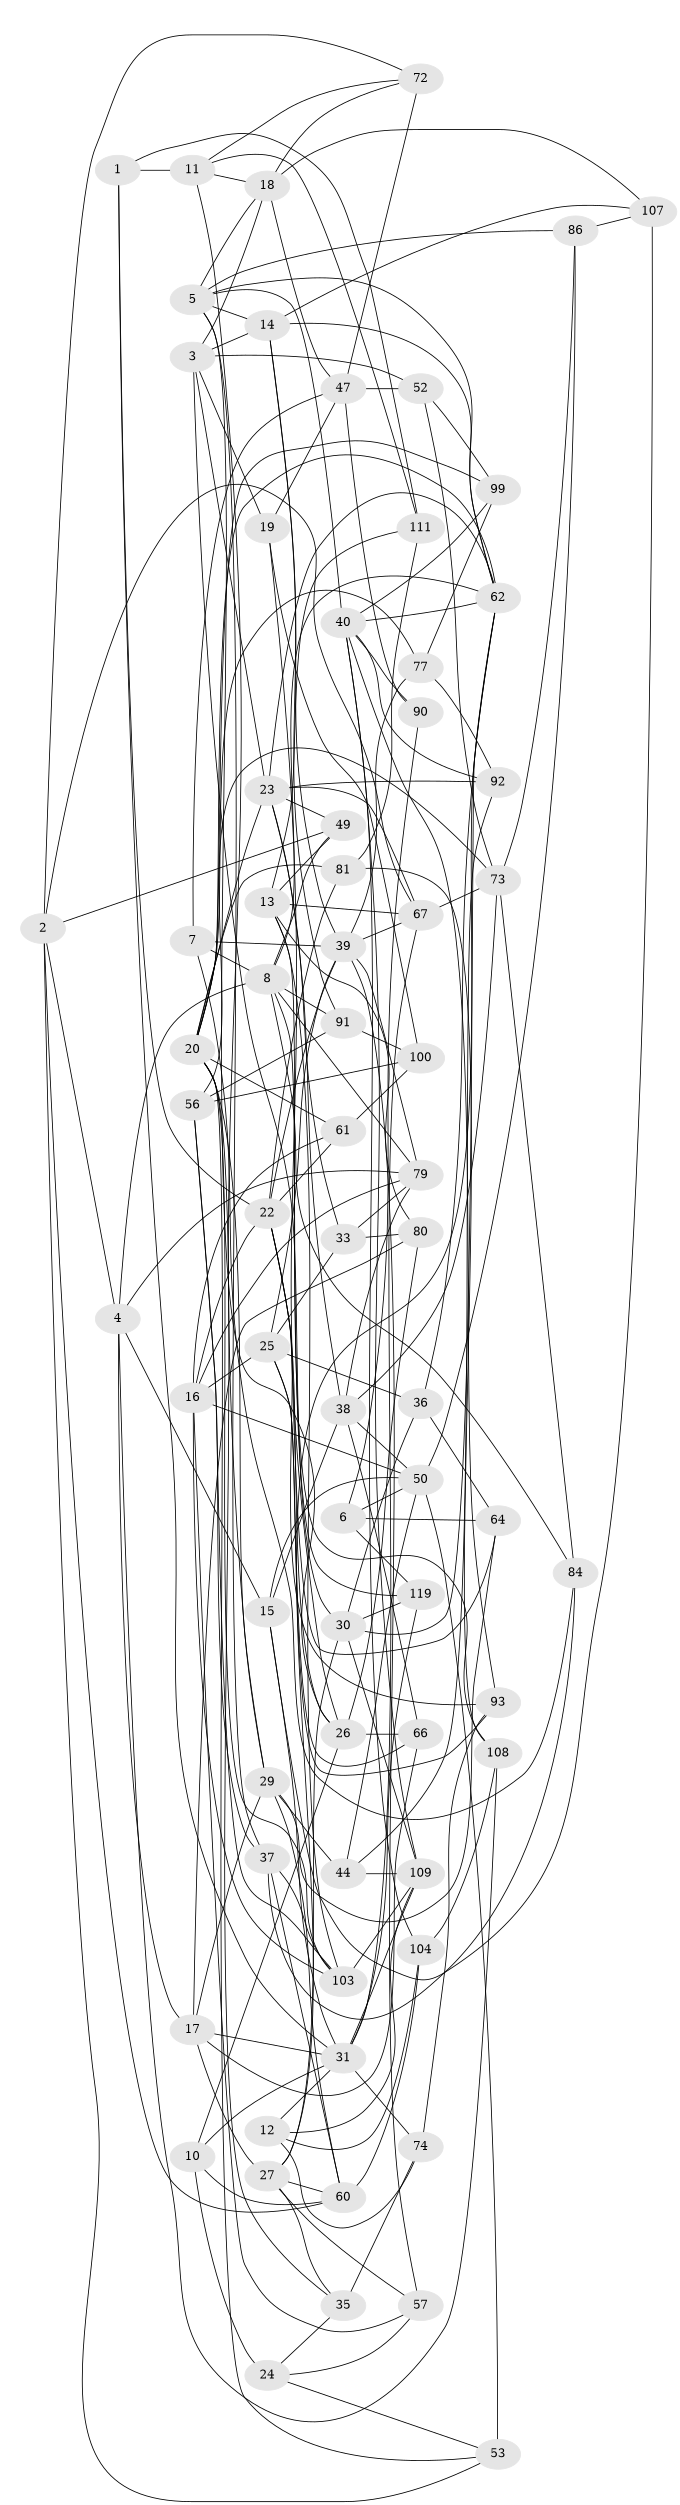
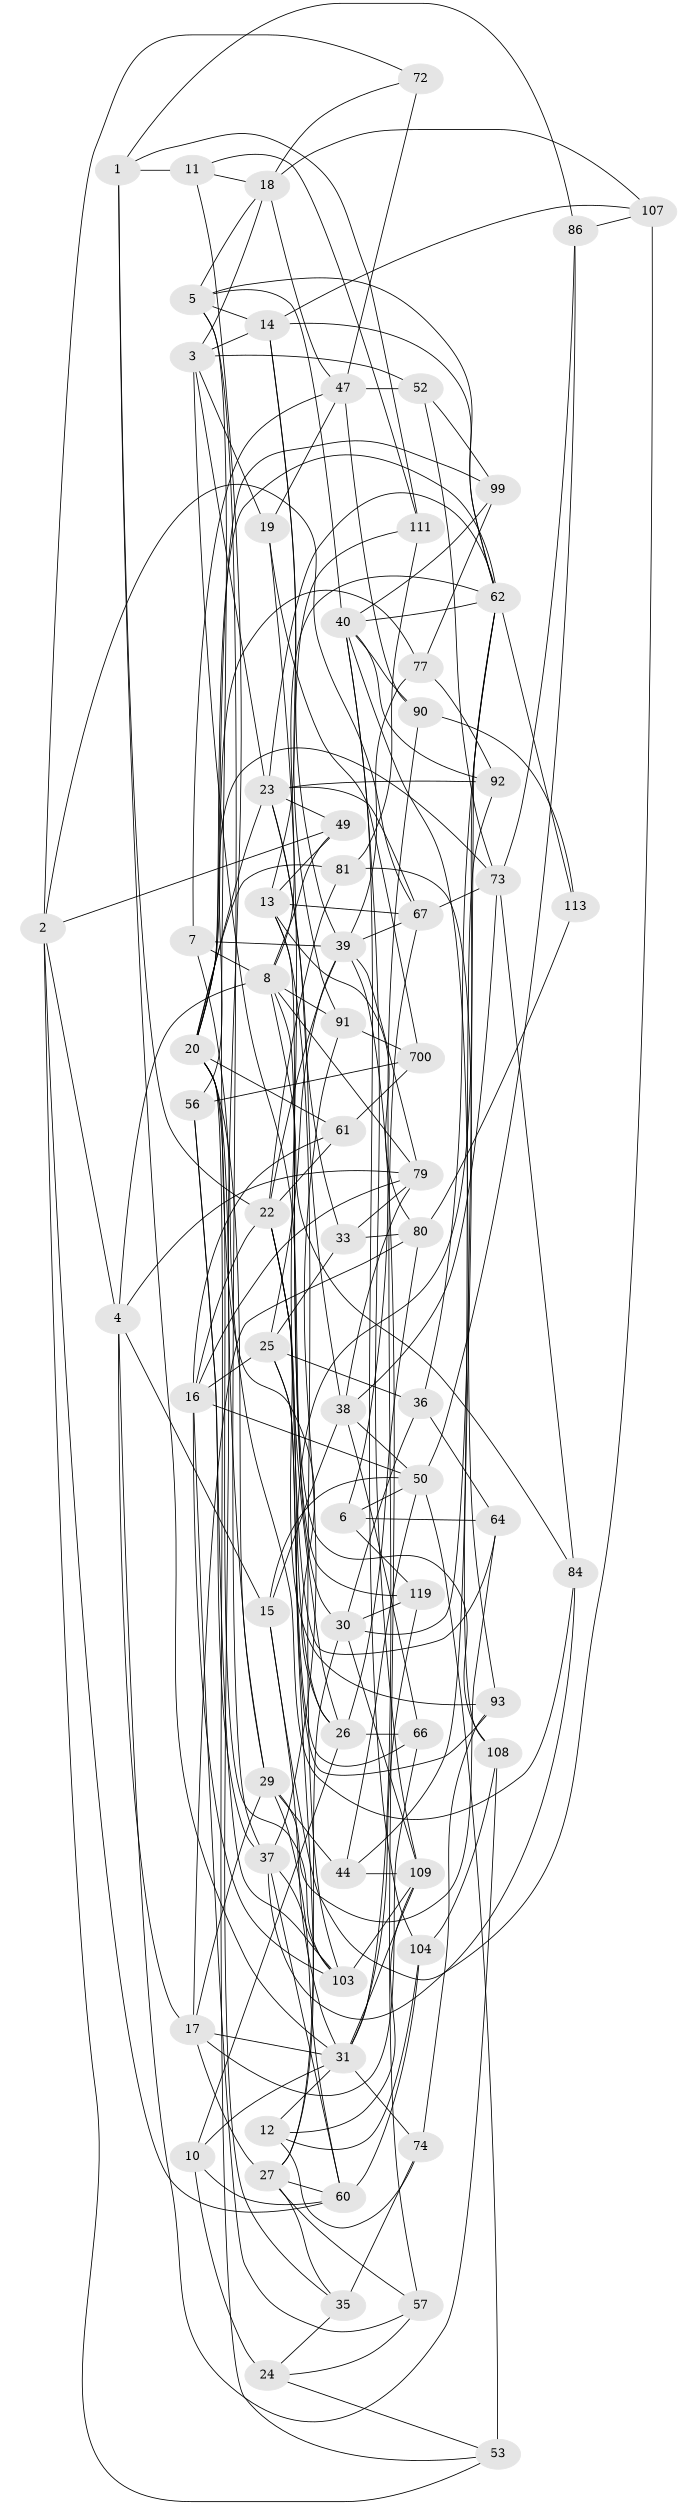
edge "72" -- "11": removed
edge "86" -- "5": now "86" -- "1"
node "113": added
node "100": label "100" -> "700"
edge "91" -- "56": now "91" -- "37"
